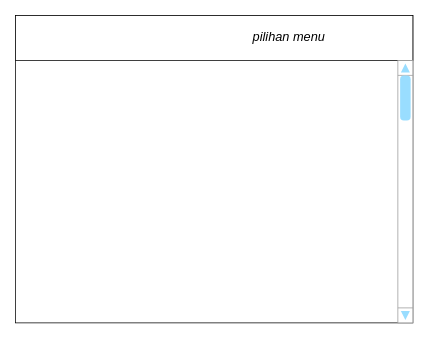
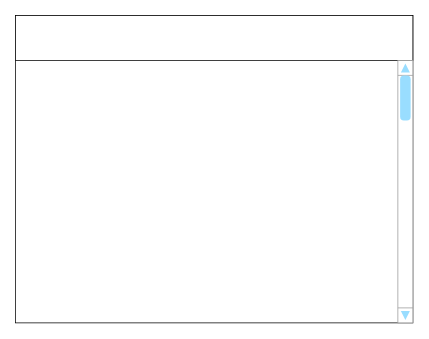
node "pilihan menu": removed
